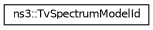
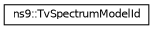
node "ns3::TvSpectrumModelId": label "ns3::TvSpectrumModelId" -> "ns9::TvSpectrumModelId"
